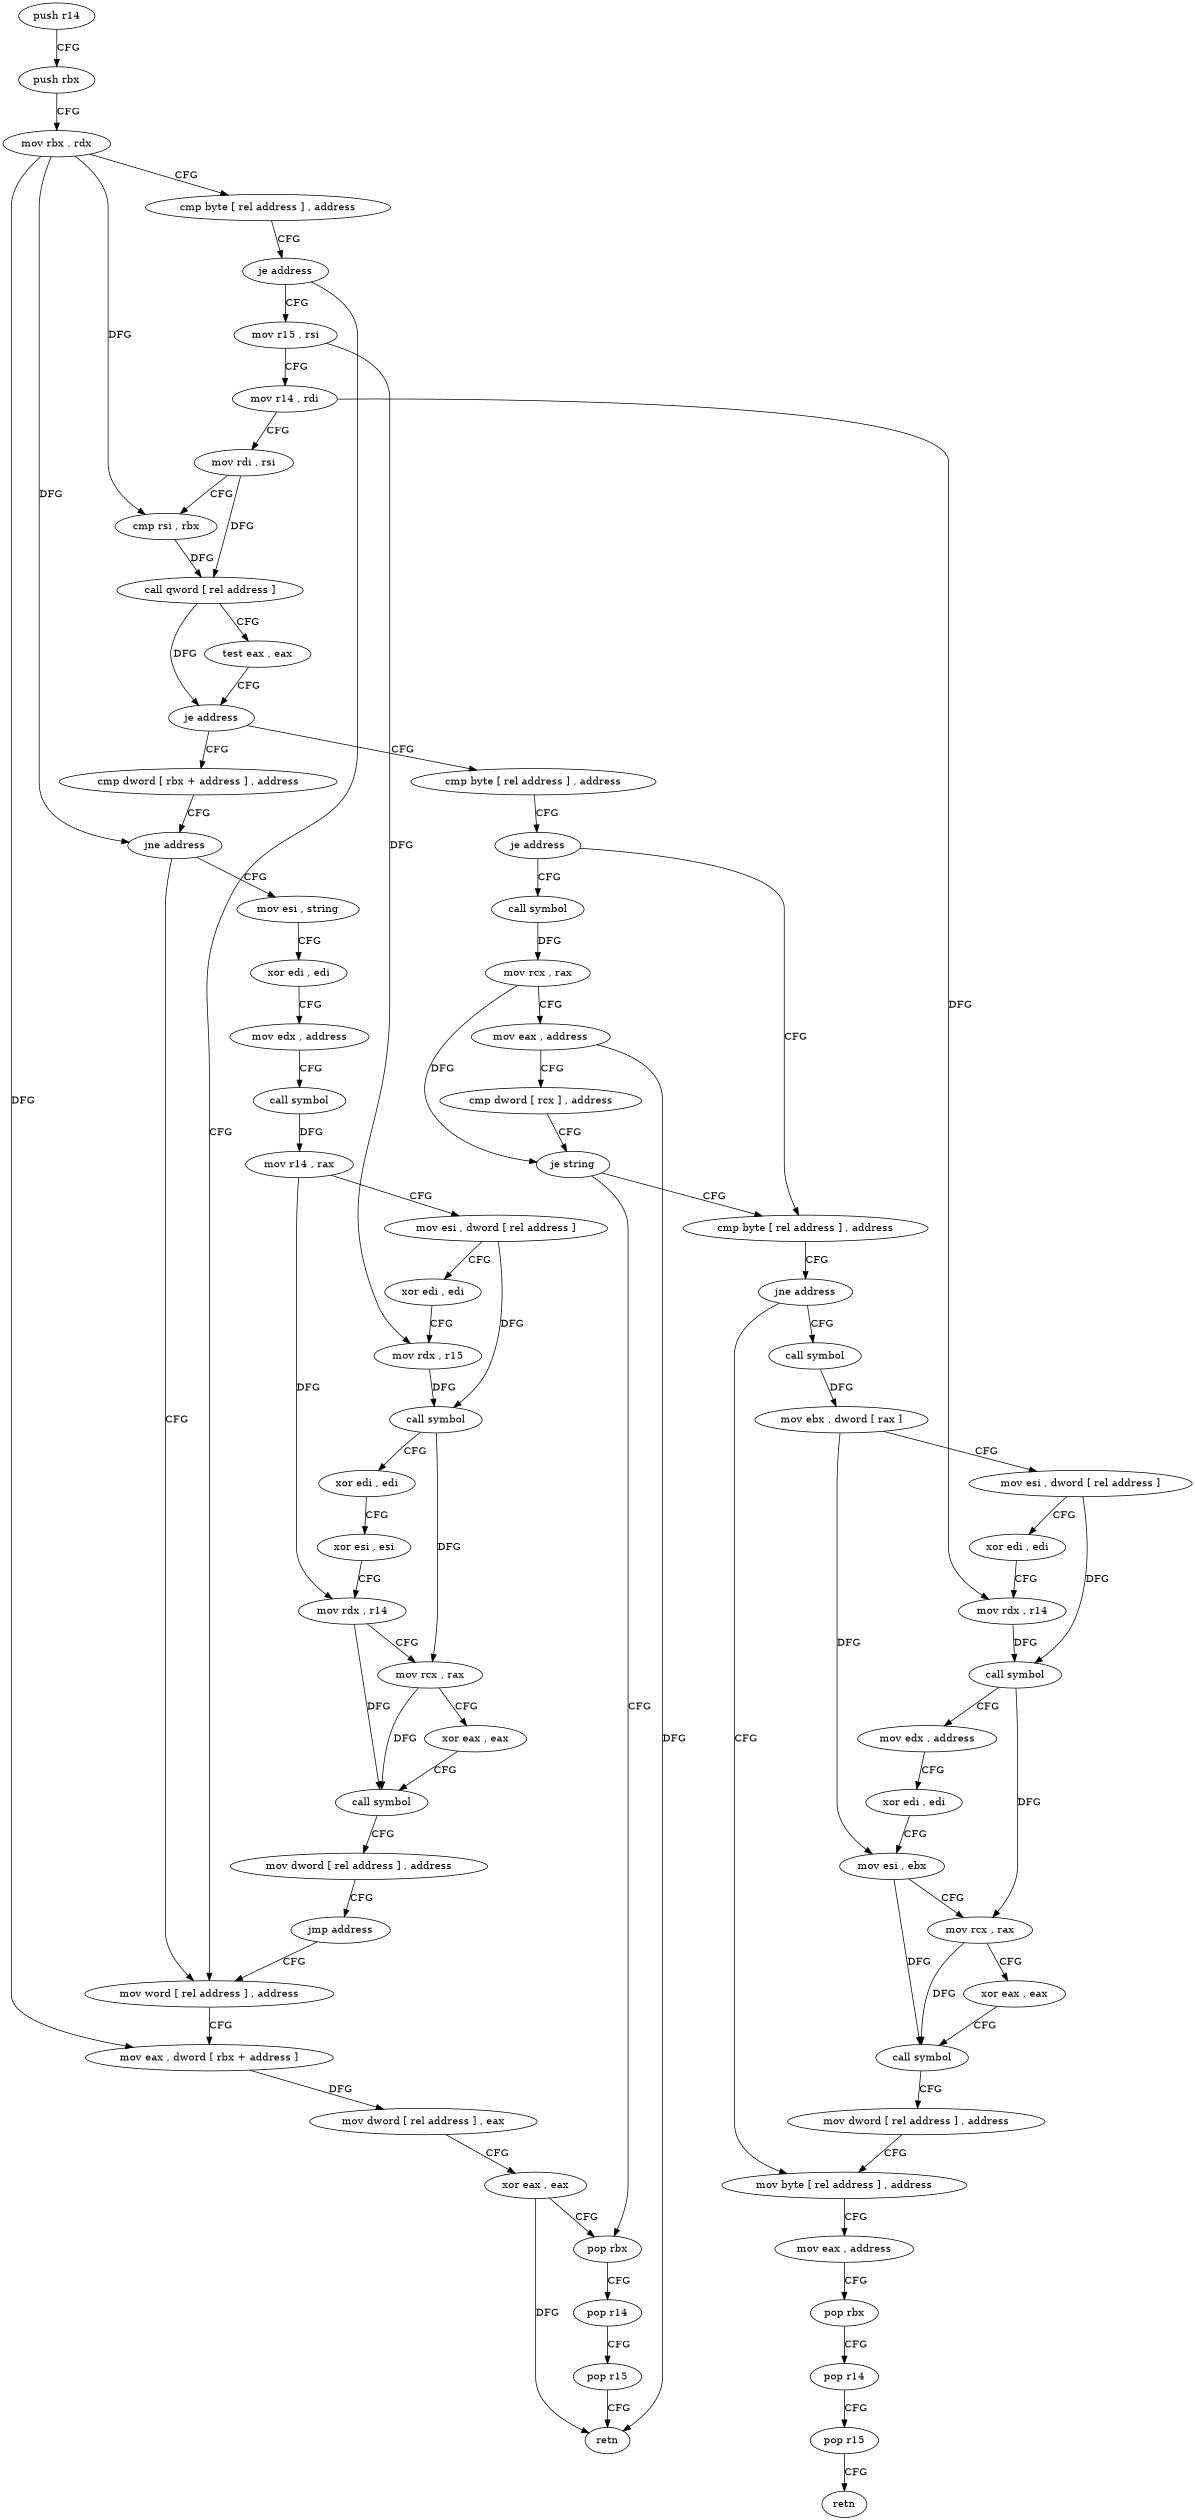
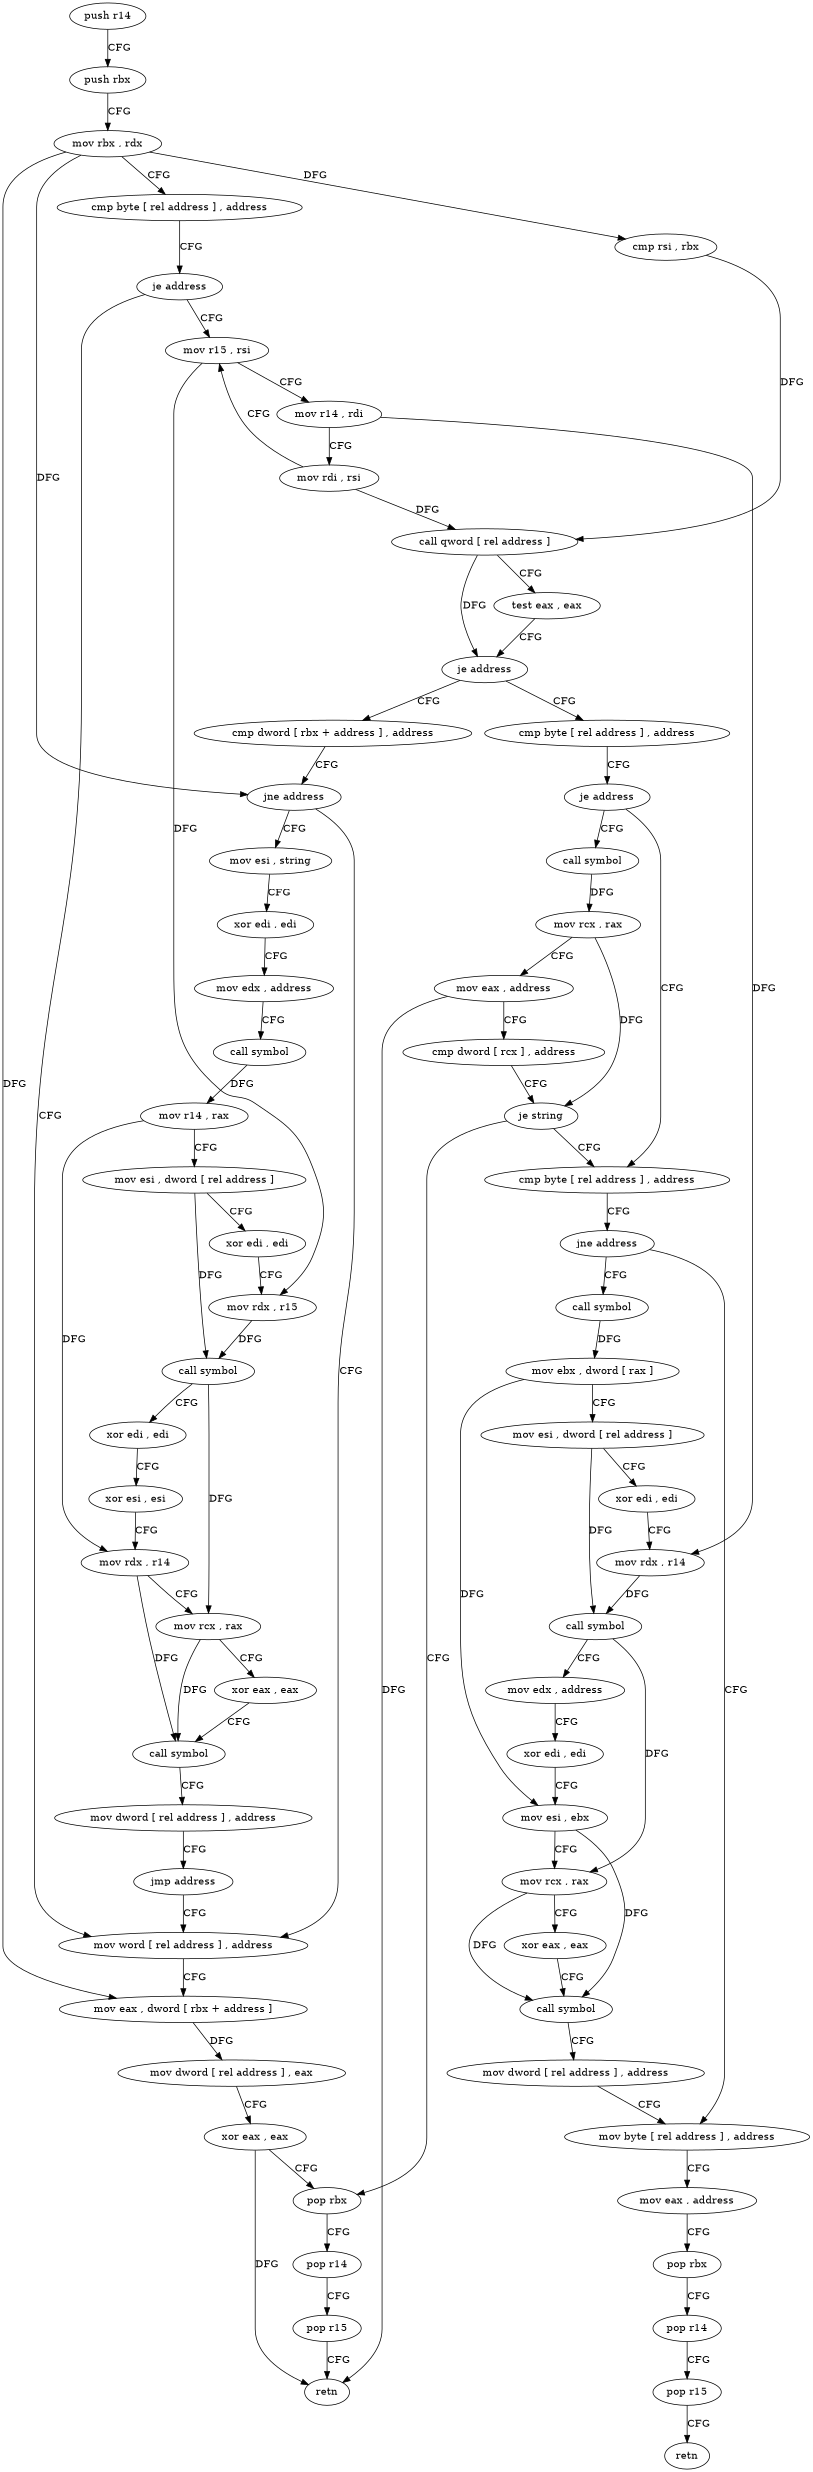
edge "mov rdi , rsi" -> "cmp rsi , rbx": now "mov rdi , rsi" -> "mov r15 , rsi"
